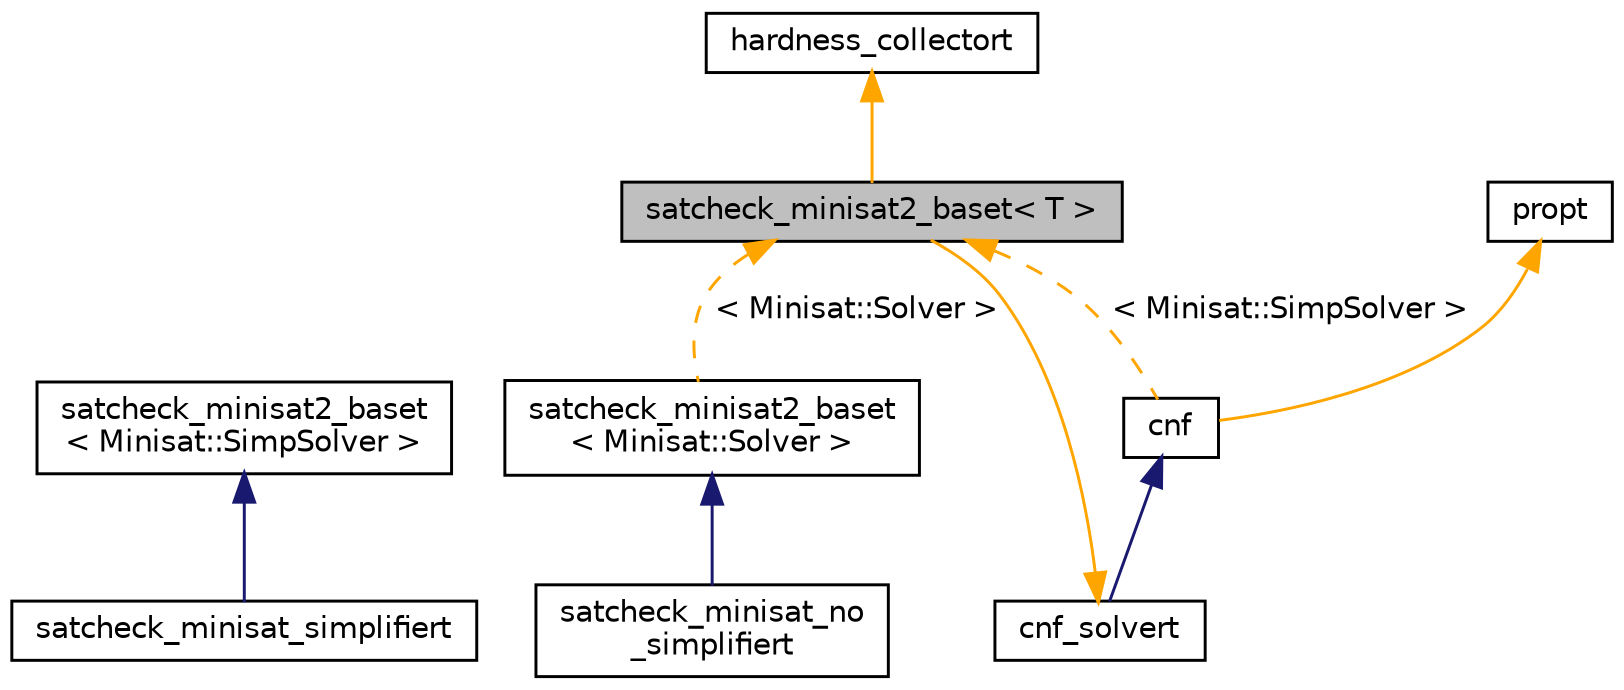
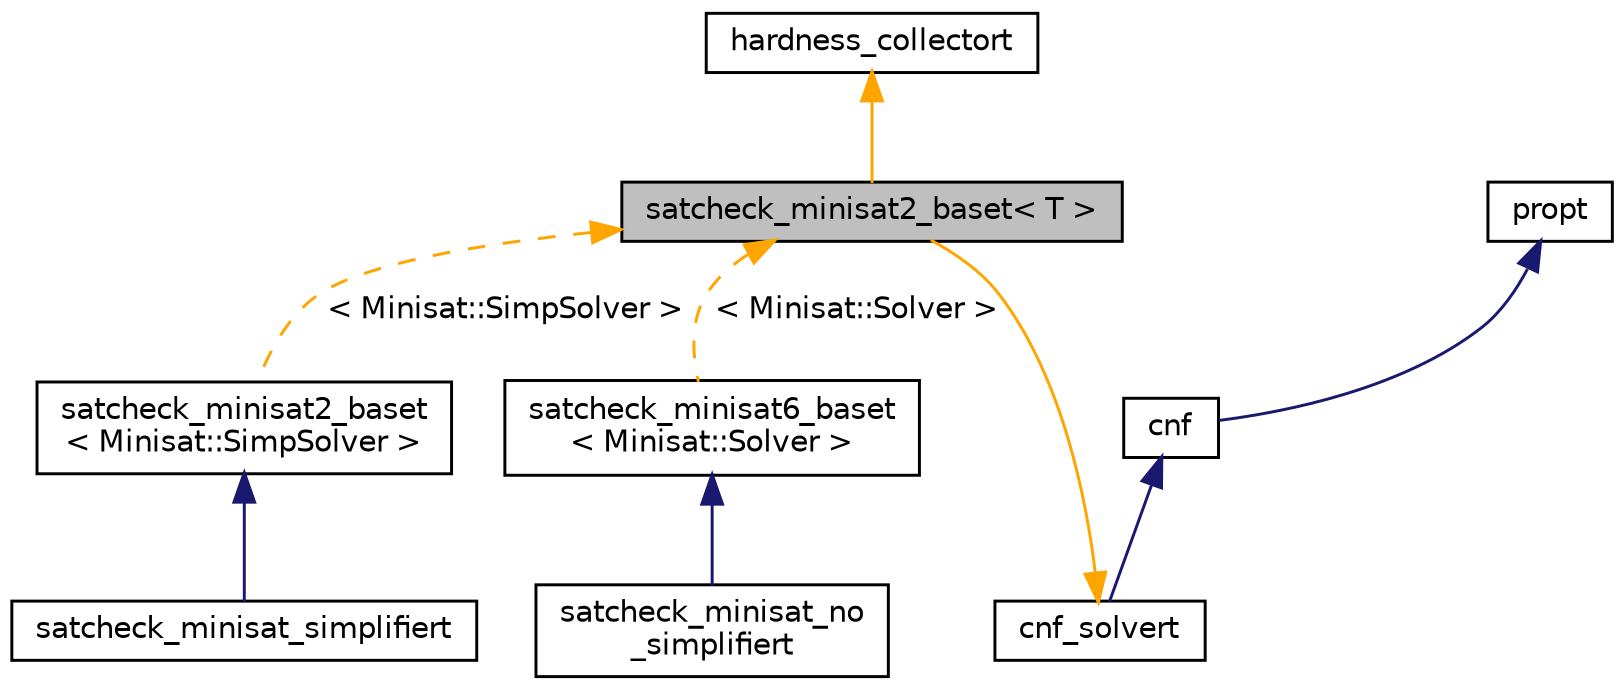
edge "cnf" -> "satcheck_minisat2_baset< T >": now "satcheck_minisat2_baset < Minisat::SimpSolver >" -> "satcheck_minisat2_baset< T >"
edge "cnf" -> "propt": color orange -> midnightblue
node "satcheck_minisat2_baset < Minisat::Solver >": label "satcheck_minisat2_baset < Minisat::Solver >" -> "satcheck_minisat6_baset < Minisat::Solver >"
